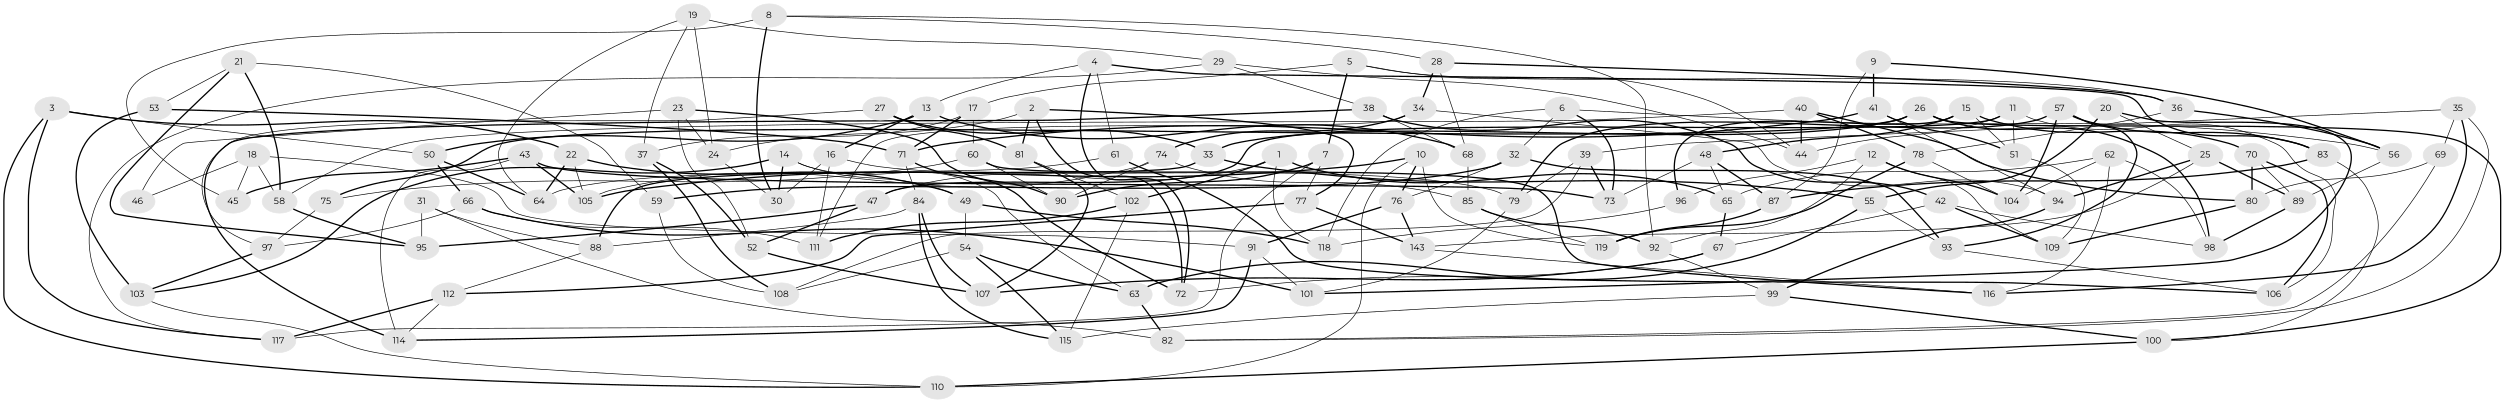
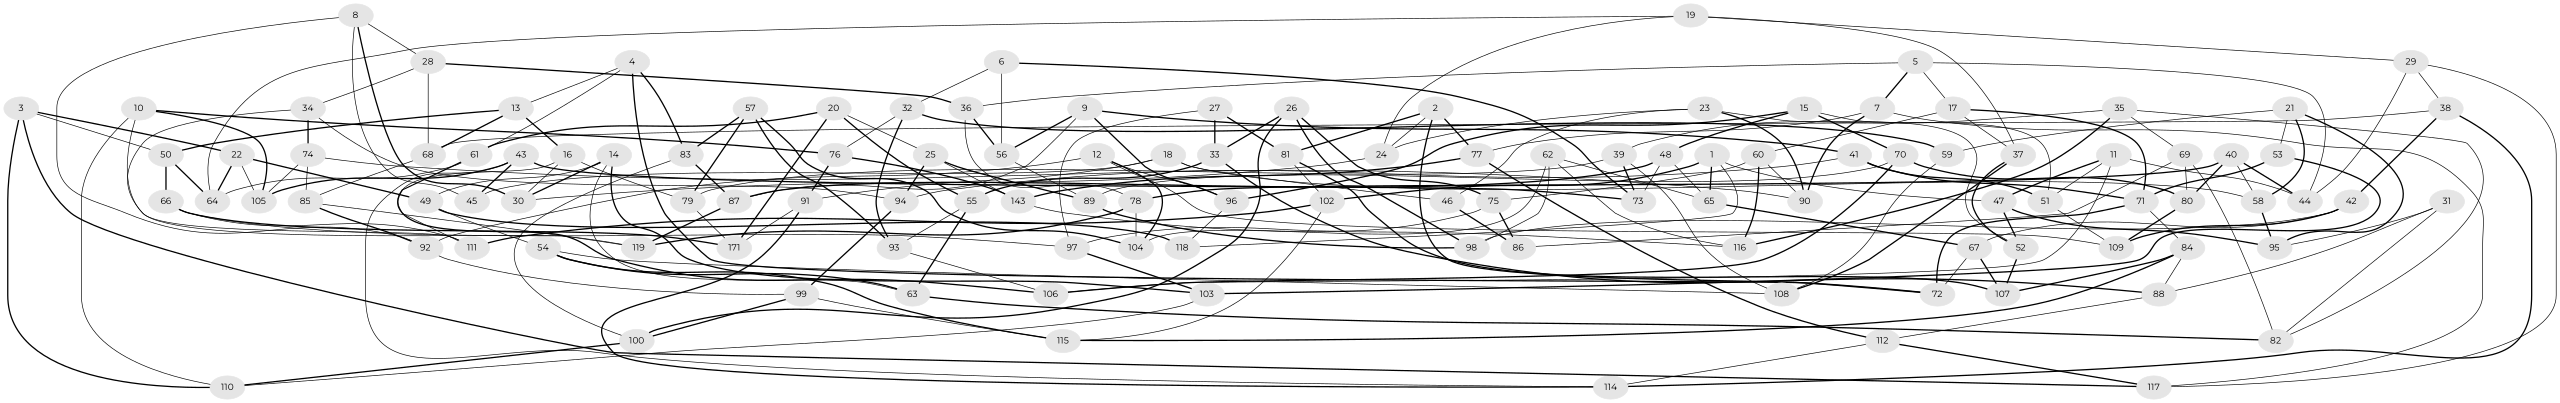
edge "28" -- "34": style bold -> solid
edge "20" -- "61": added
edge "6" -- "118": removed
edge "9" -- "96": added
node "86": added
node "101": label "101" -> "171"
